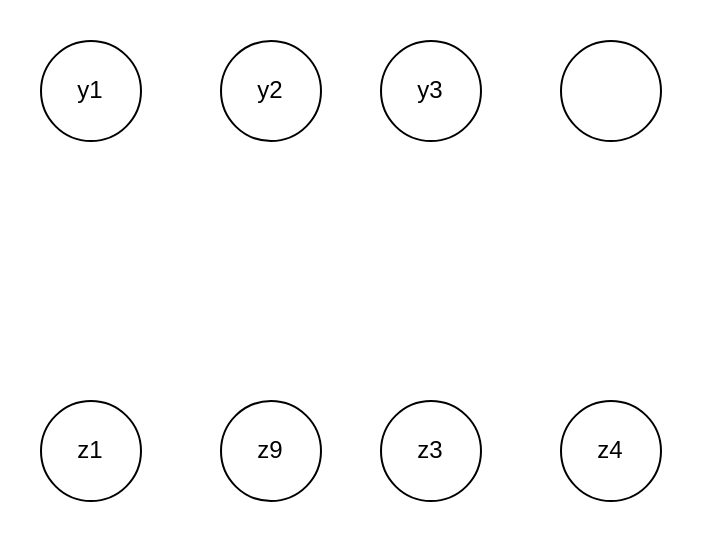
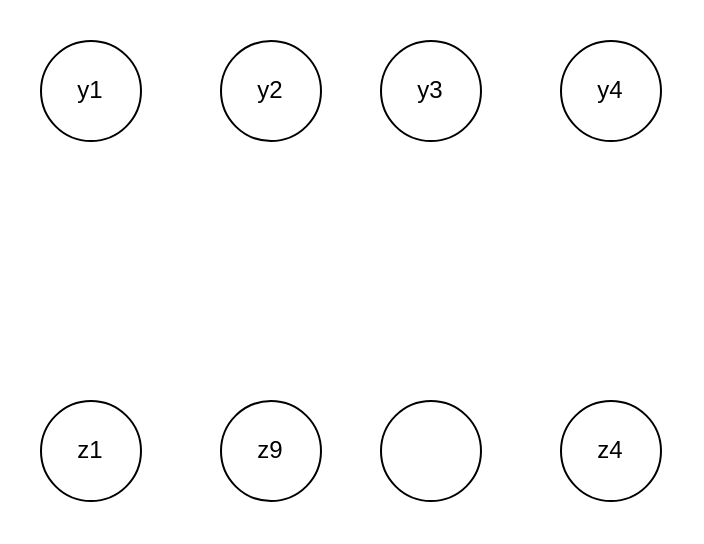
node "y4": added
node "z3": removed
